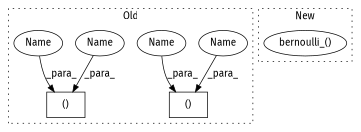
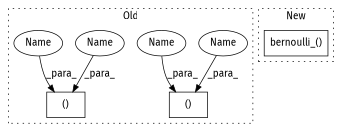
node "bernoulli_()": shape ellipse -> box
